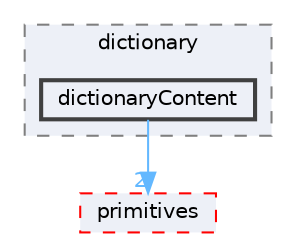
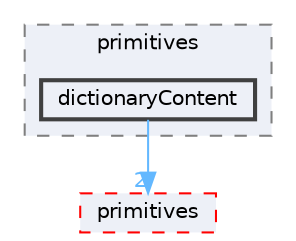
cluster "dictionary": label "dictionary" -> "primitives"
